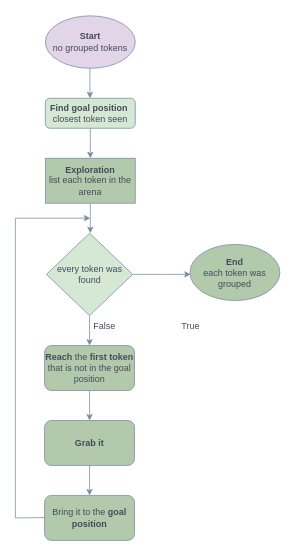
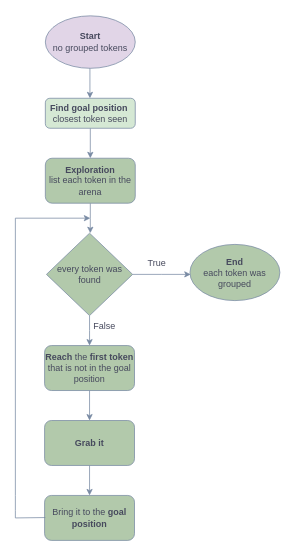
node "Exploration list each token in the arena": shape rectangle -> rounded rectangle
node "every token was found": fillcolor #d5e8d4 -> #b2c9ab
node "True": moved (191, 327) -> (157, 263)
